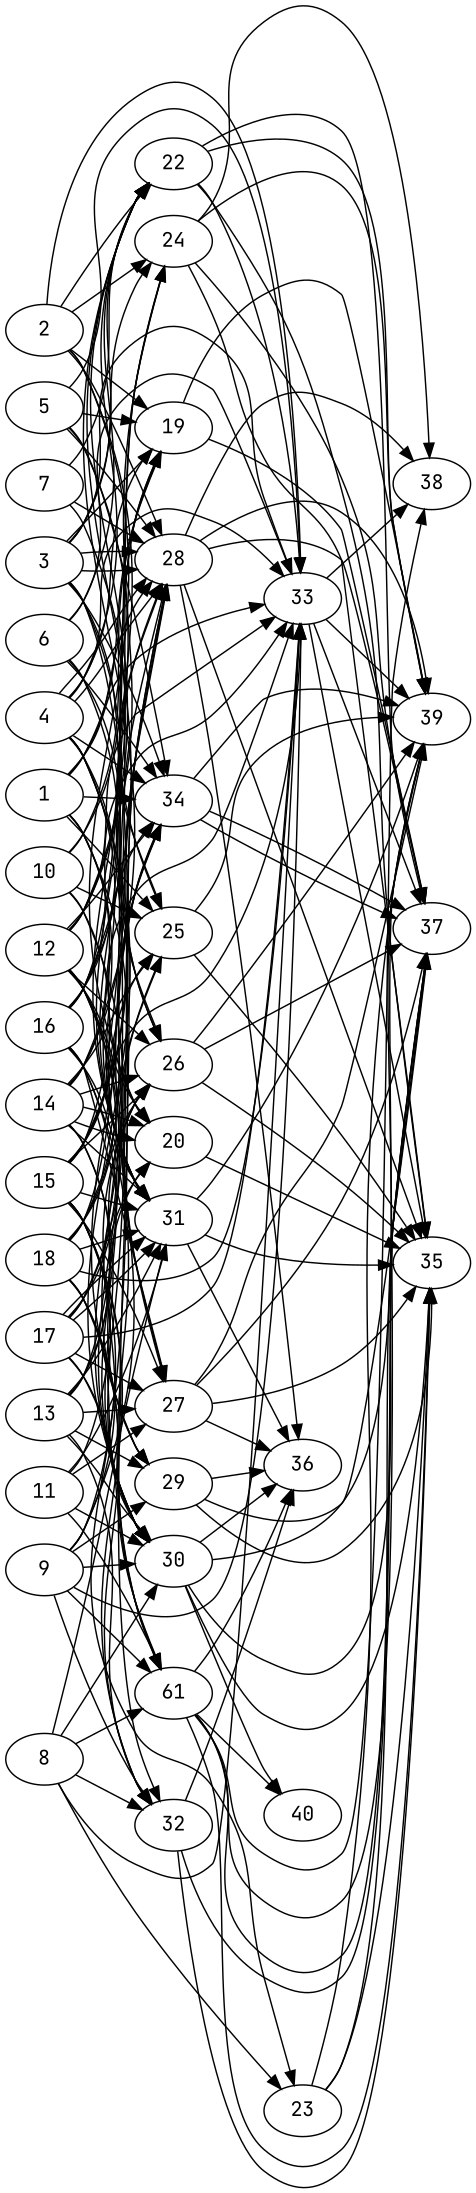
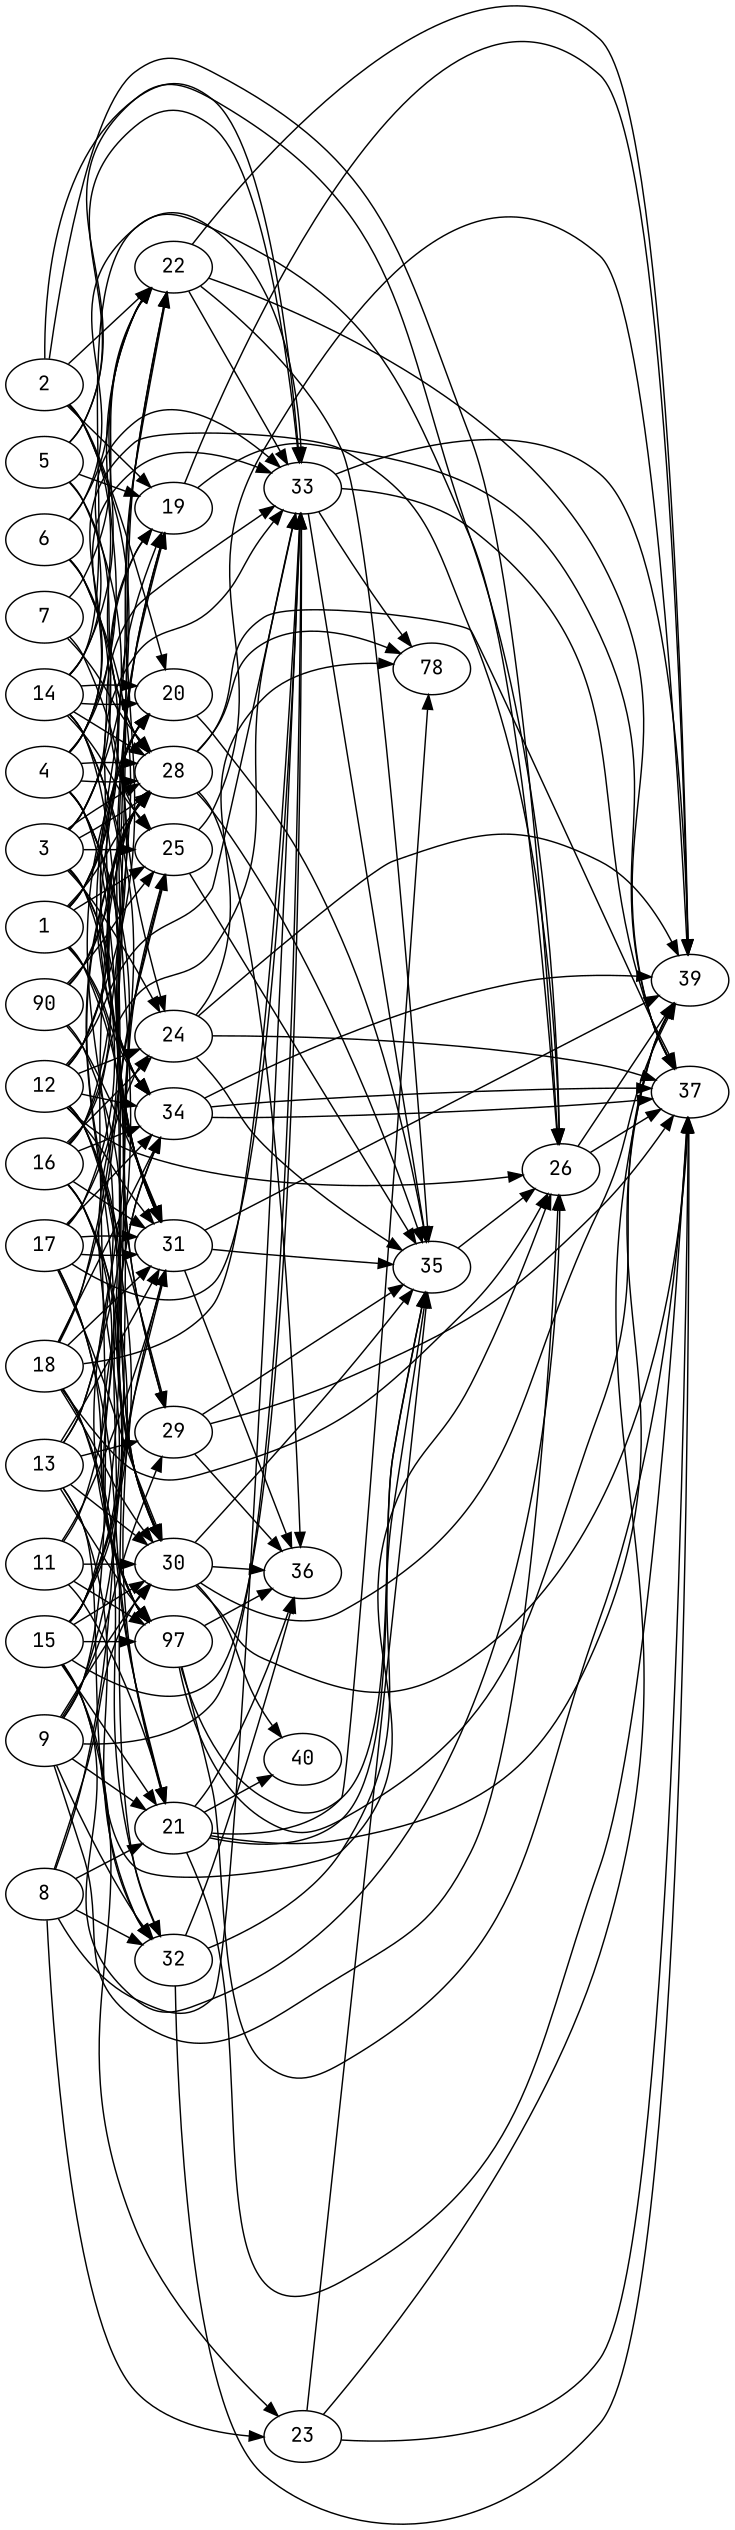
node "38": label "38" -> "78"
edge "28" -> "39": removed
node "10": label "10" -> "90"
edge "26" -> "35": reversed
node "27": label "27" -> "97"
node "61": label "61" -> "21"
